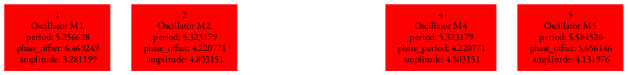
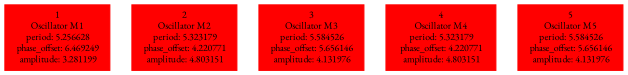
node "3": added
node "4": text "phase_period: 4.220771" -> "phase_offset: 4.220771"
